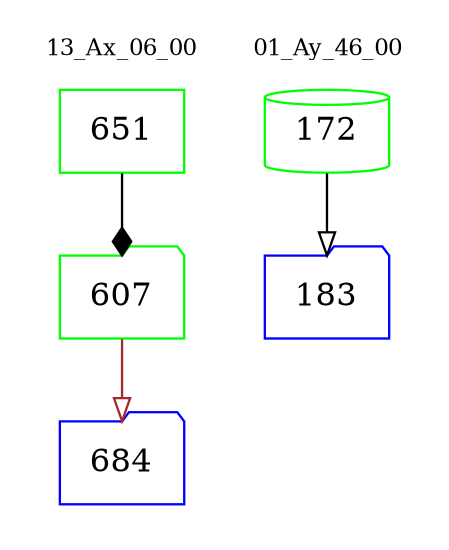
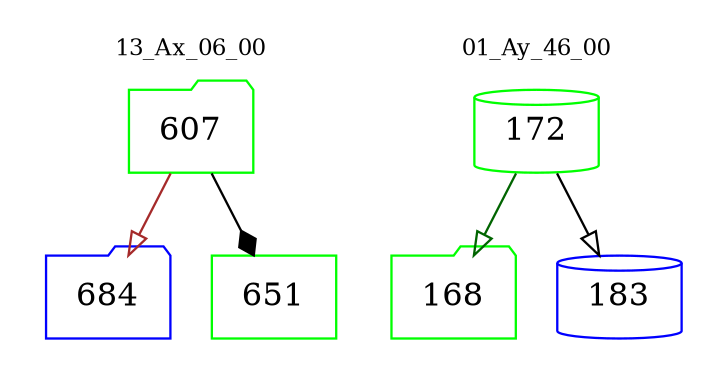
edge "651" -> "607": reversed
node "183": shape folder -> cylinder
node "168": added
